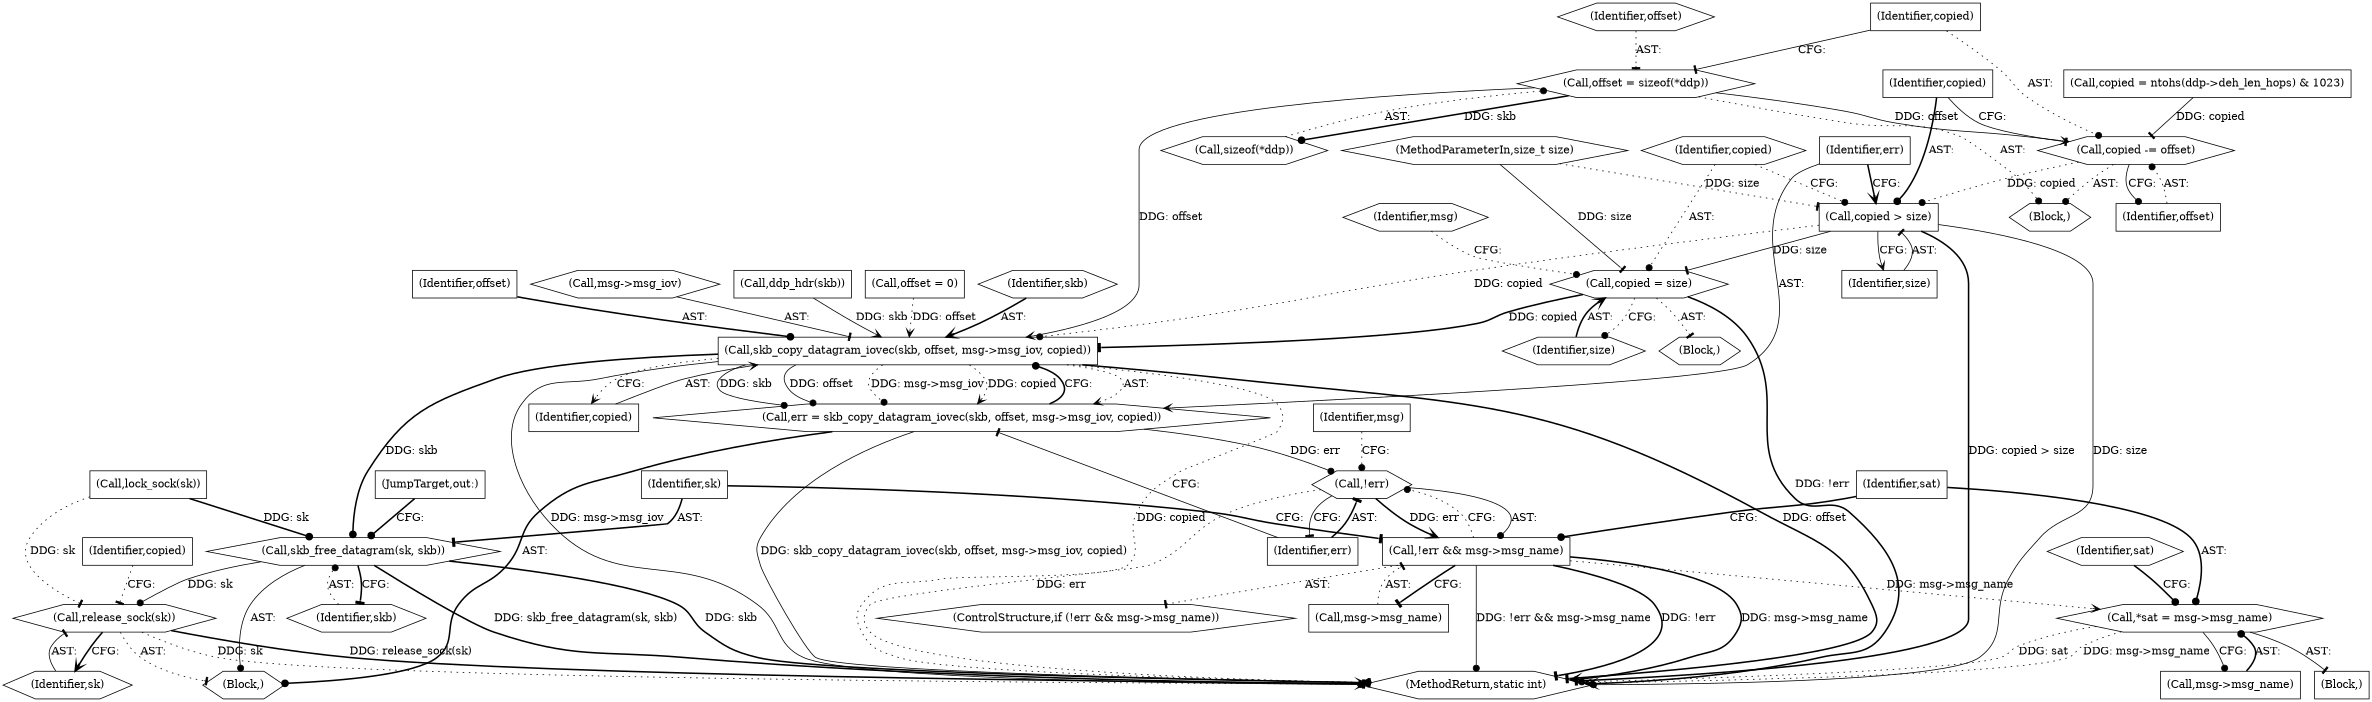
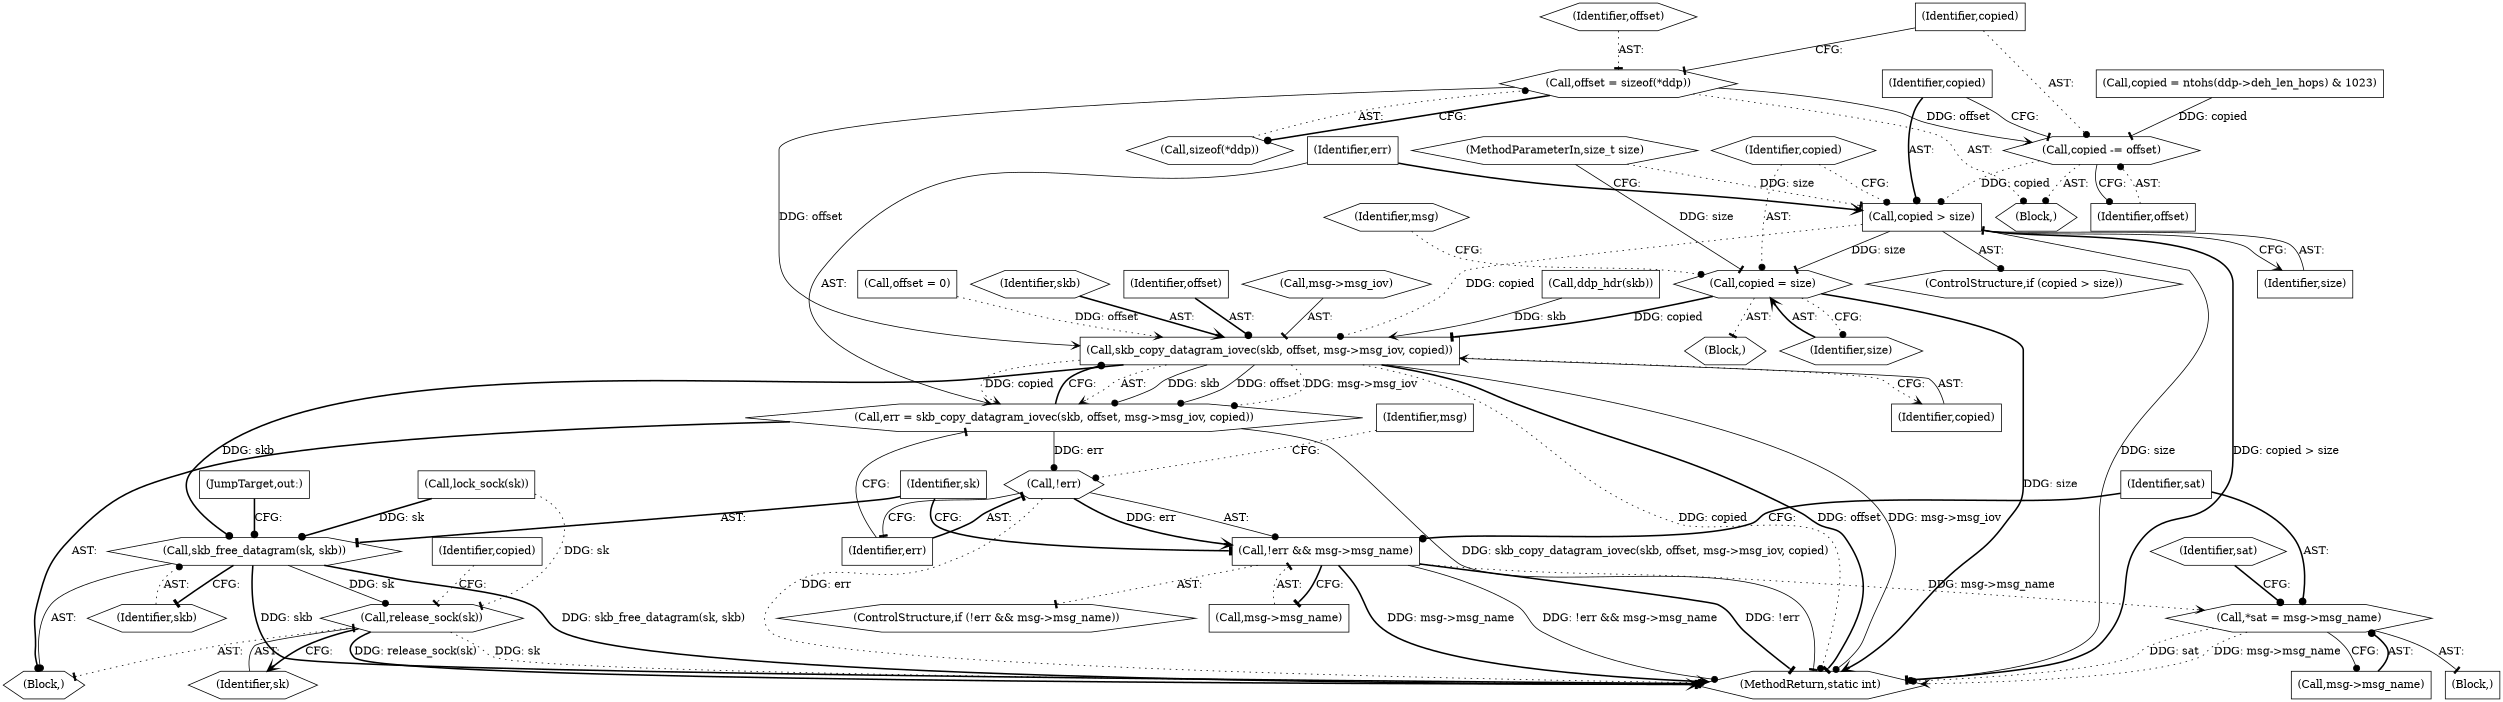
edge "(Call,offset = sizeof(*ddp))" -> "(Call,sizeof(*ddp))": label "DDG: skb" -> "CFG: "
node "(ControlStructure,if (copied > size))": added
edge "(Call,copied = size)" -> "(MethodReturn,static int)": label "DDG: !err" -> "DDG: size"
edge "(Call,!err && msg->msg_name)" -> "(Call,!err)": removed, label "CFG:"
